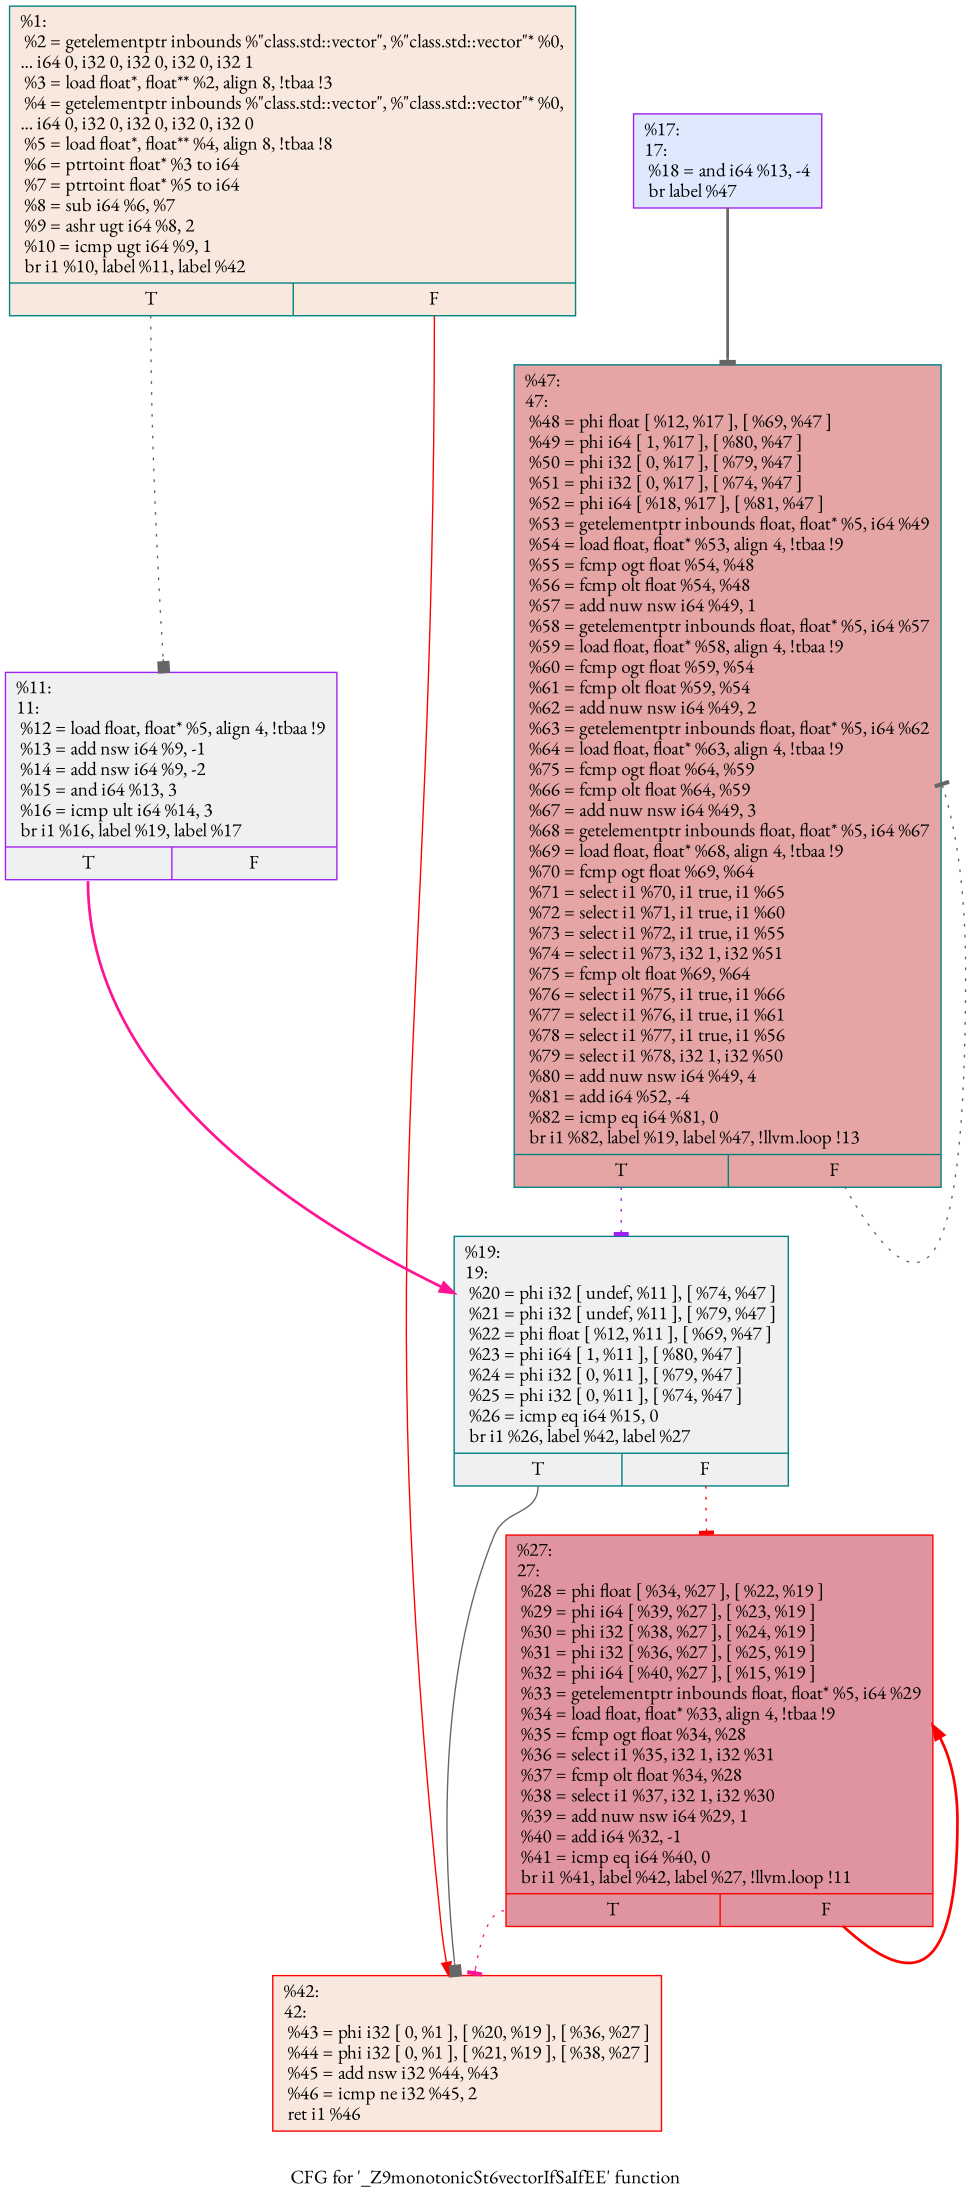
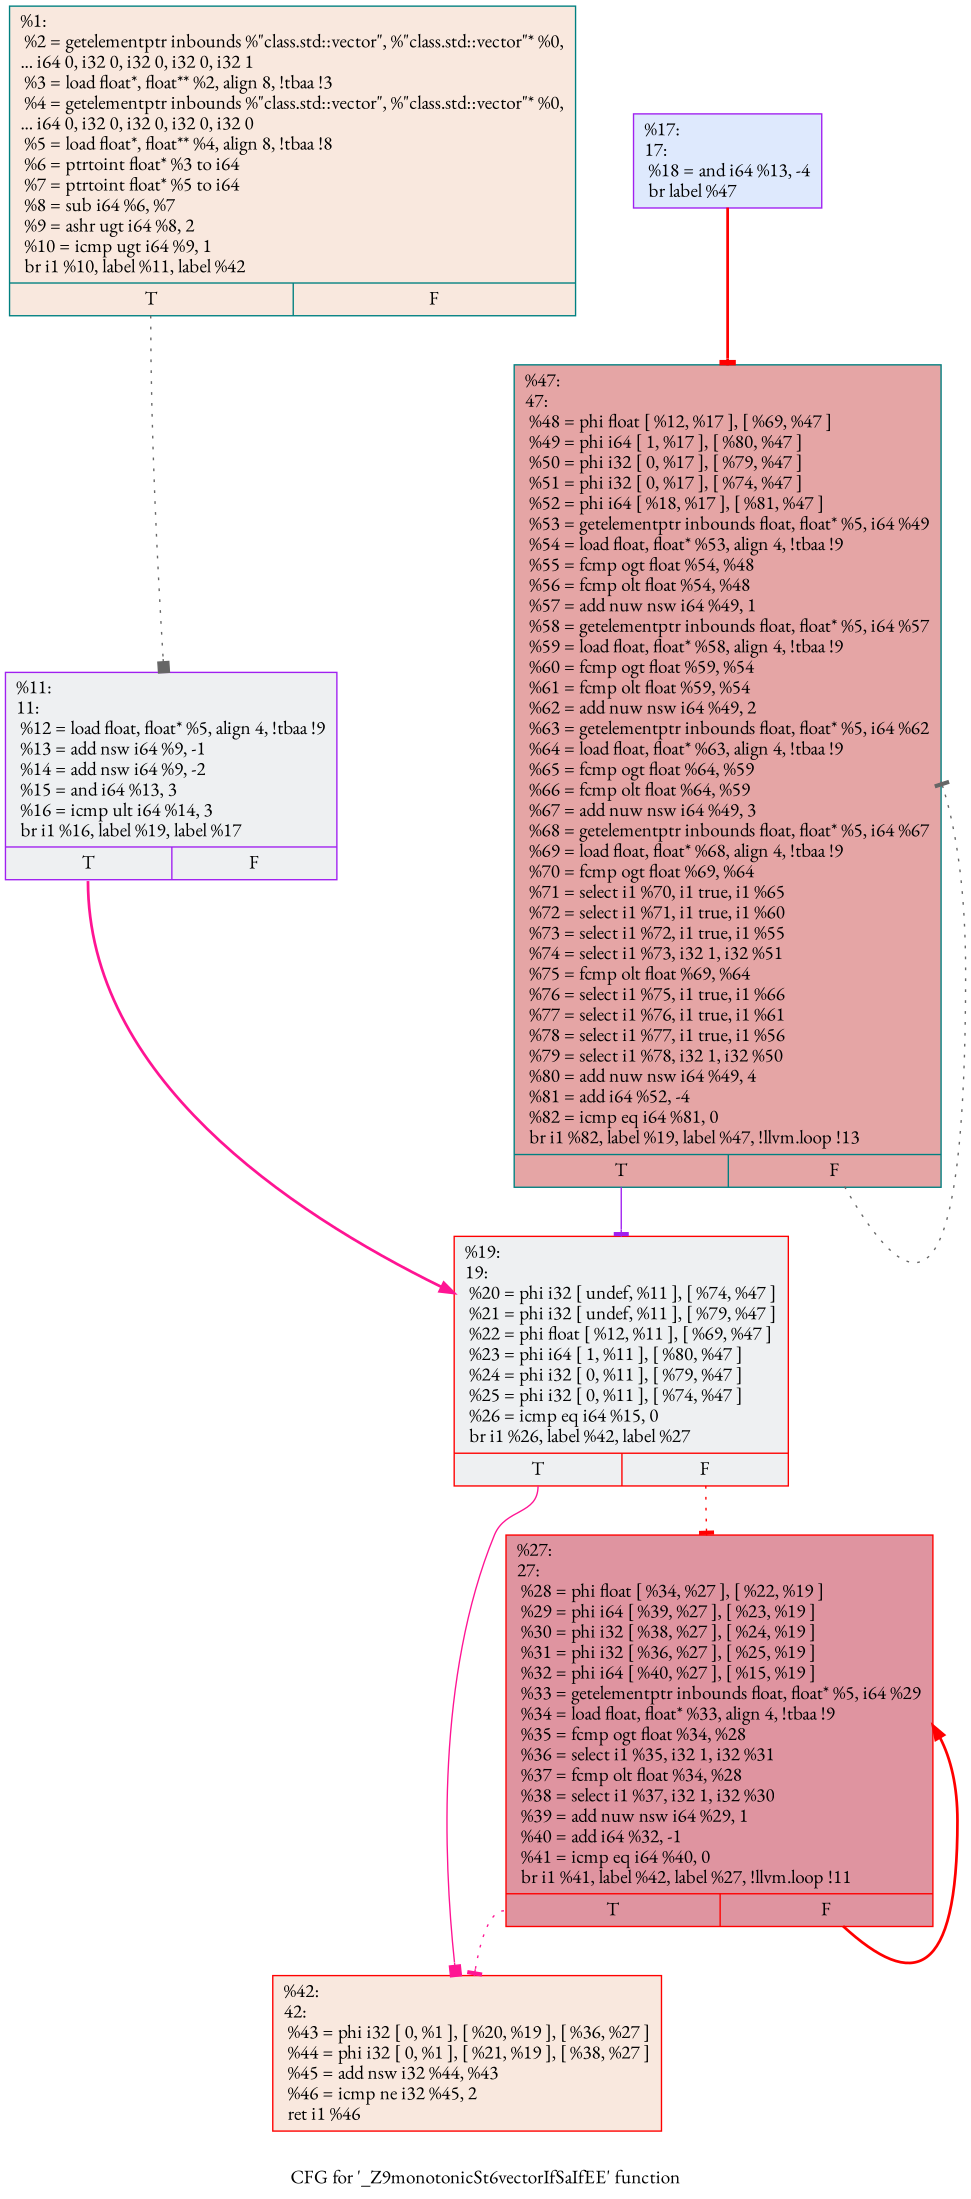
edge "%17:" -> "%47:": color gray40 -> red
node "%47:": text "%75 = fcmp ogt float %64, %59" -> "%65 = fcmp ogt float %64, %59"
edge "%1:" -> "%42:": removed
edge "%47:" -> "%19:": style dotted -> solid
node "%19:": color teal -> red
edge "%19:" -> "%42:": color gray40 -> deeppink
